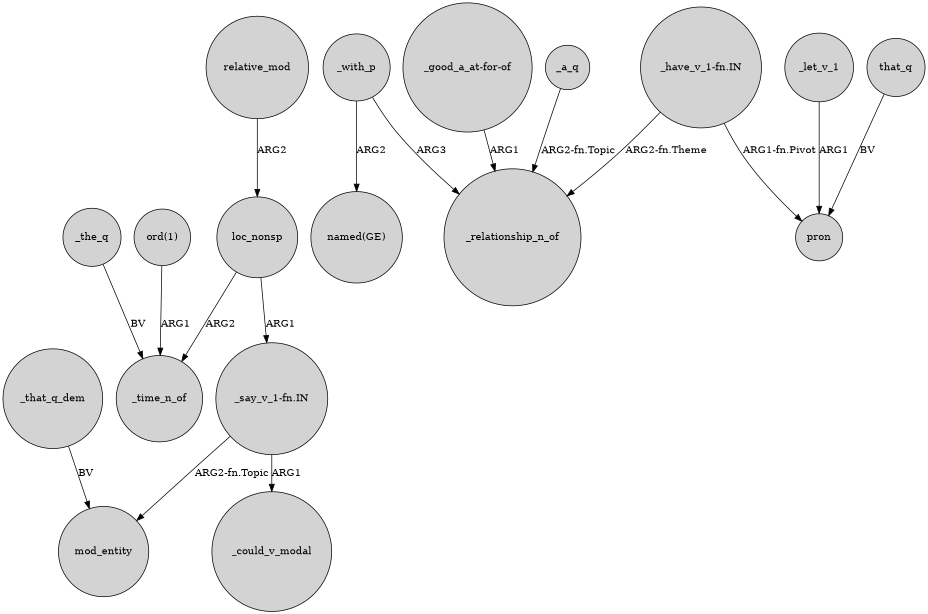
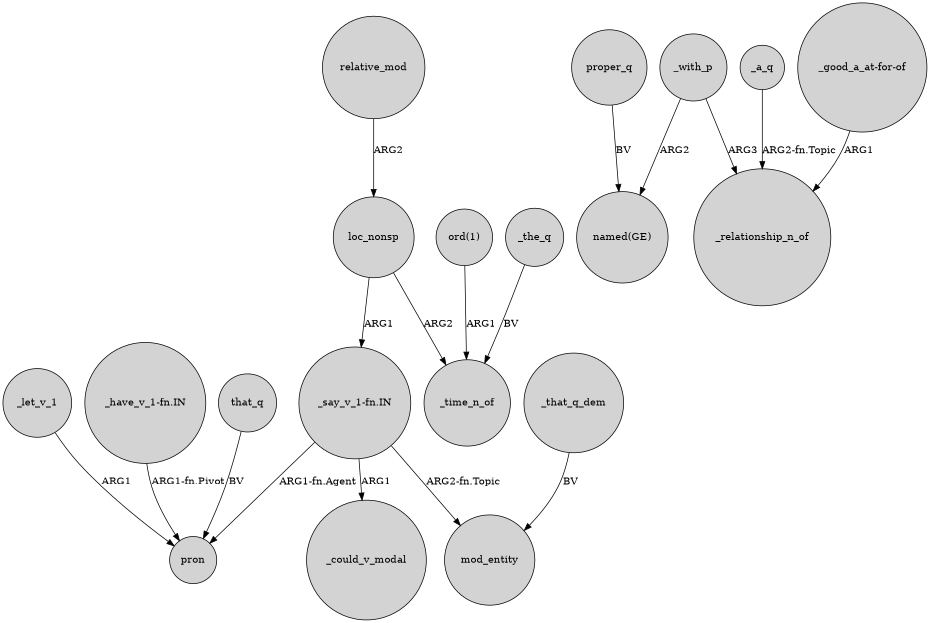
node "proper_q": added
edge "_have_v_1-fn.IN" -> "_relationship_n_of": removed, label "ARG2-fn.Theme"
edge "_say_v_1-fn.IN" -> "pron": added, label "ARG1-fn.Agent"
